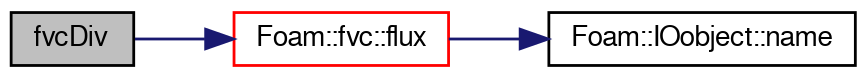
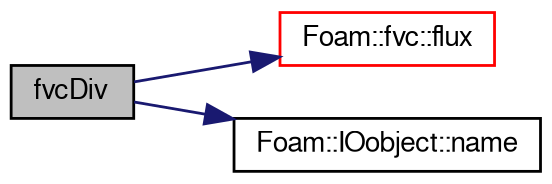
edge "Foam::fvc::flux" -> "Foam::IOobject::name": now "fvcDiv" -> "Foam::IOobject::name"
